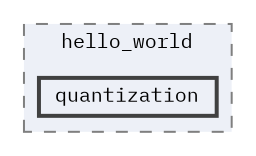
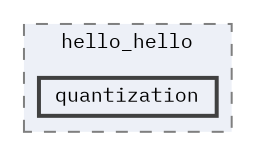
cluster "hello_world": label "hello_world" -> "hello_hello"
